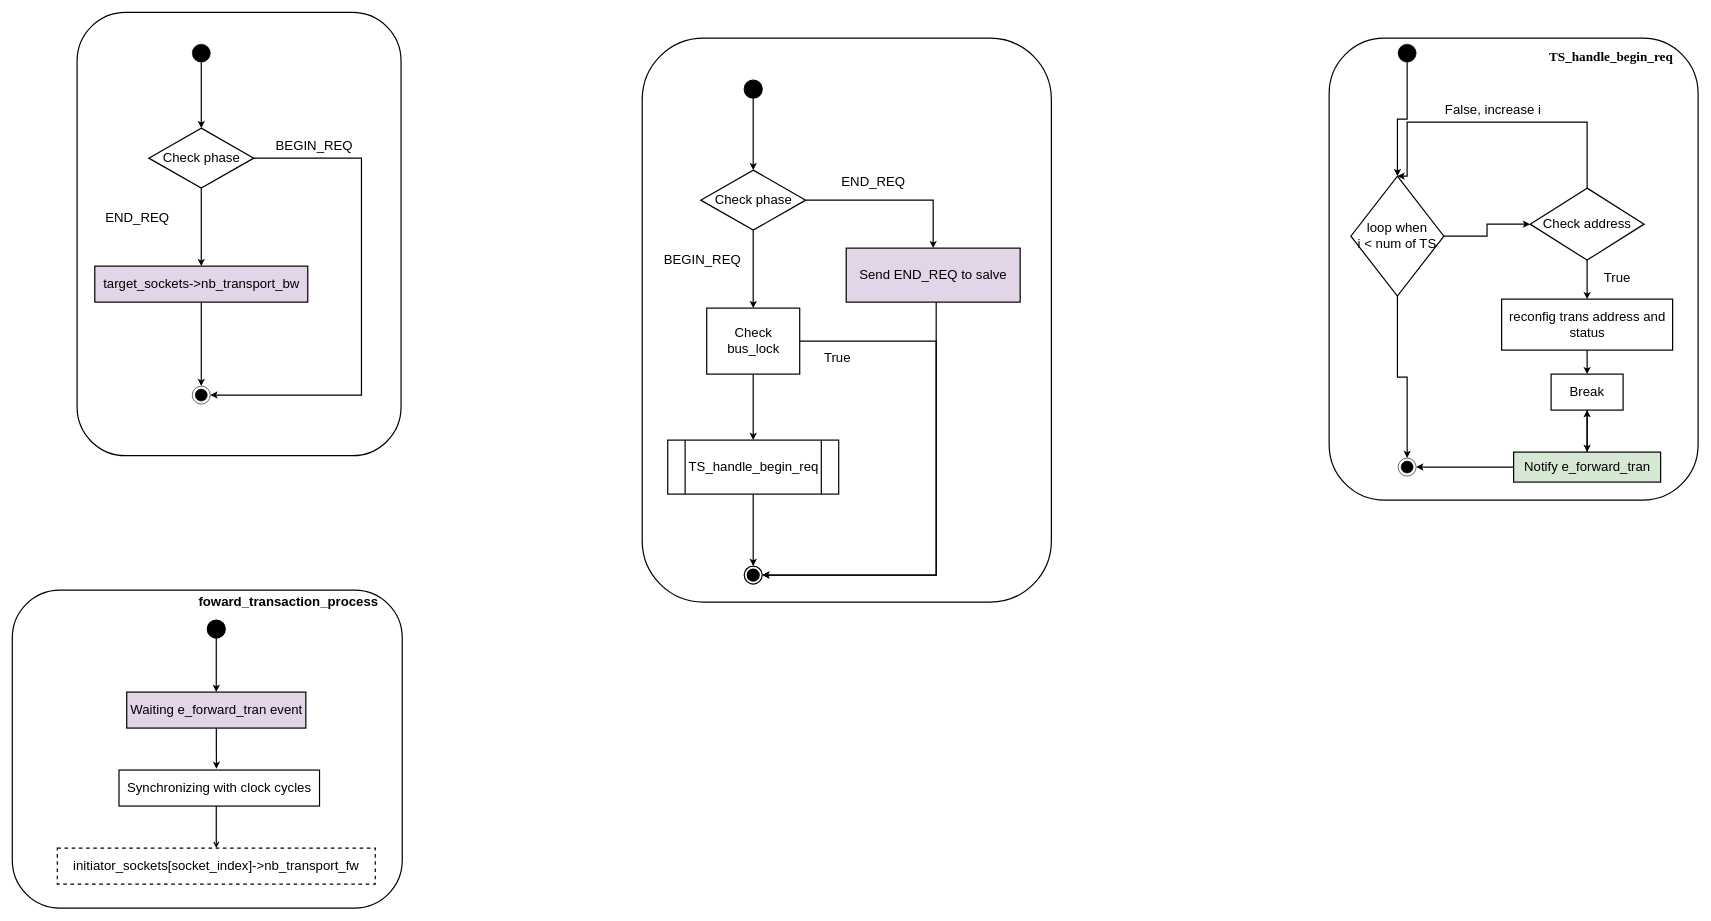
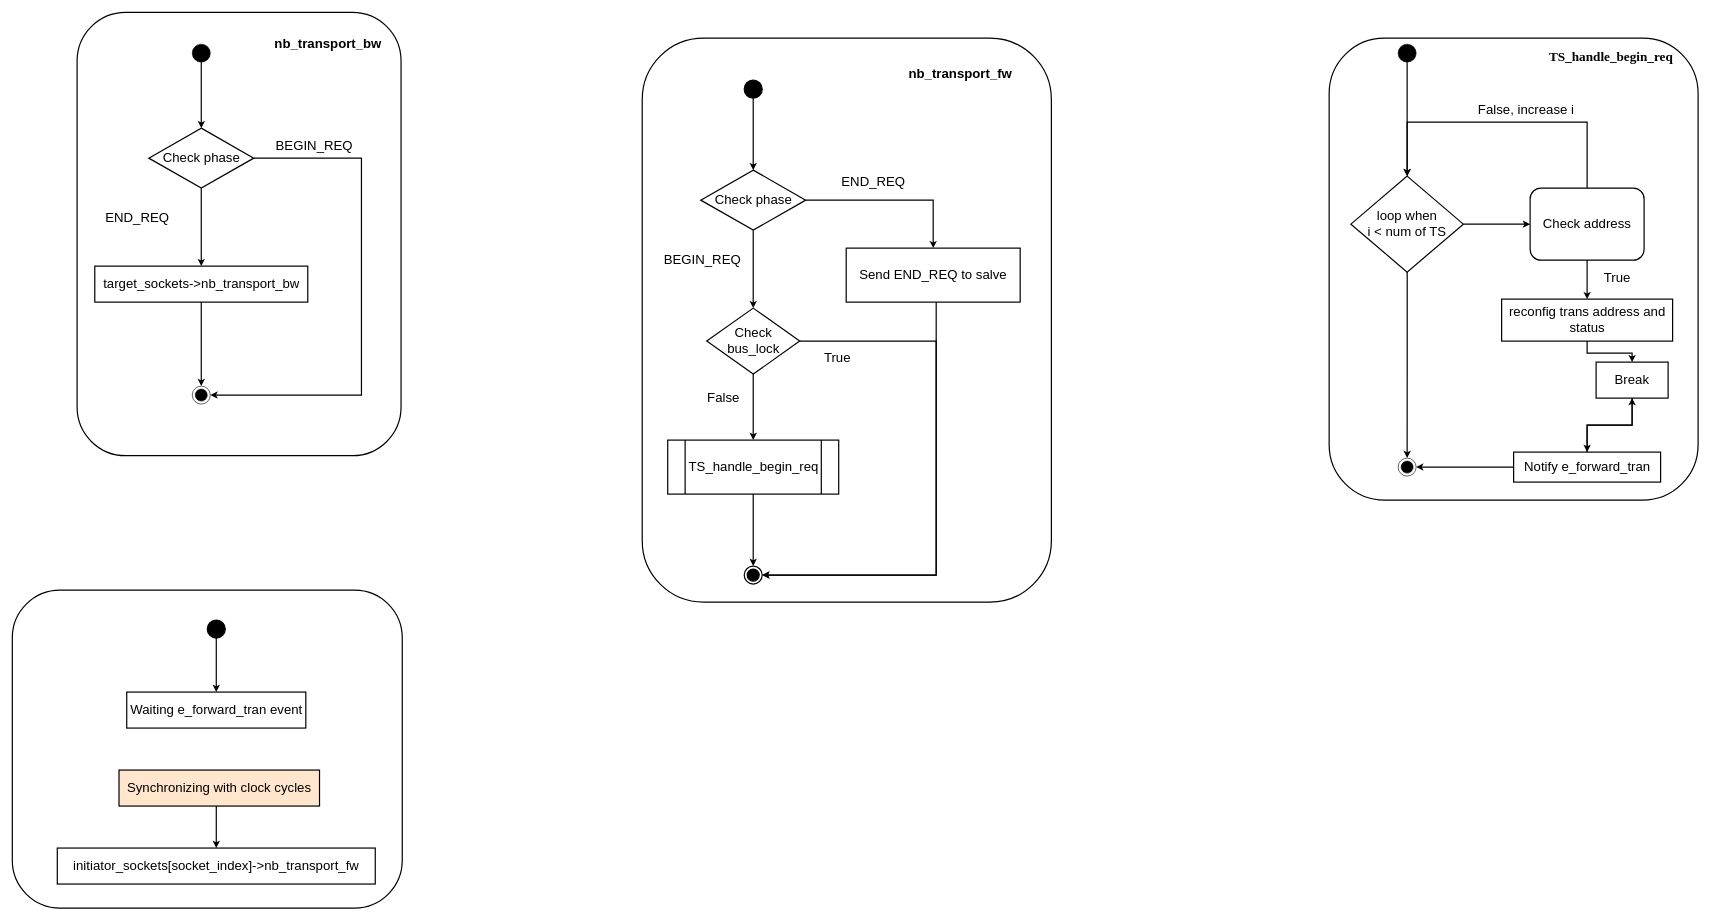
node "nb_transport_bw": added
node "nb_transport_fw": added
node "False, increase i": moved (1493, 110) -> (1526, 110)
node "Check address": shape diamond -> rounded rectangle
node "loop when i < num of TS": size 93x120 -> 113x96
node "Send END_REQ to salve": fillcolor #e1d5e7 -> #ffffff
node "target_sockets->nb_transport_bw": fillcolor #e1d5e7 -> #ffffff
node "reconfig trans address and status": size 171x51 -> 171x42
node "Check bus_lock": shape rectangle -> diamond
node "Break": moved (1587, 392) -> (1632, 380)
node "False": added
node "Notify e_forward_tran": fillcolor #d5e8d4 -> #ffffff
node "foward_transaction_process": removed
node "Waiting e_forward_tran event": fillcolor #e1d5e7 -> #ffffff
edge "Waiting e_forward_tran event" -> "Synchronizing with clock cycles": removed
node "Synchronizing with clock cycles": fillcolor #ffffff -> #ffe6cc
edge "Synchronizing with clock cycles" -> "initiator_sockets[socket_index]->nb_transport_fw": arrowhead open -> classic
node "initiator_sockets[socket_index]->nb_transport_fw": style dashed -> solid
